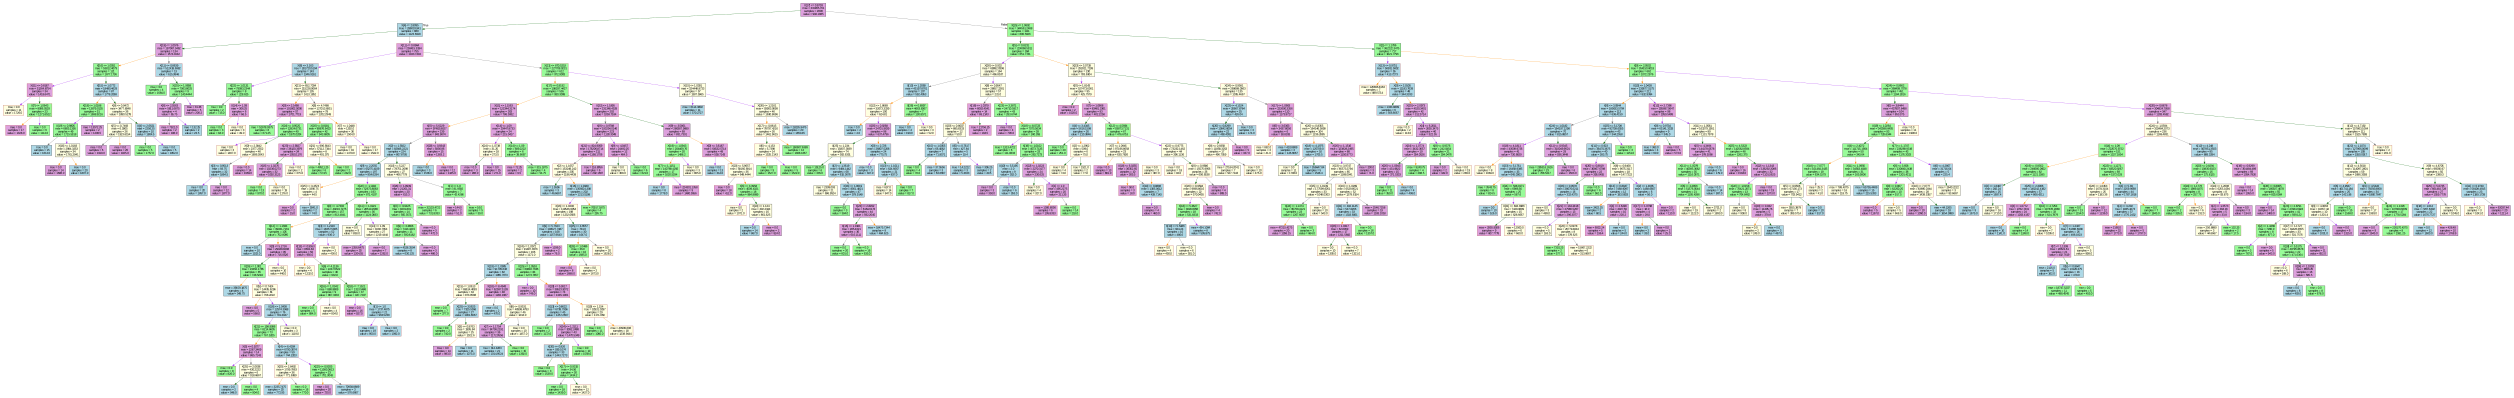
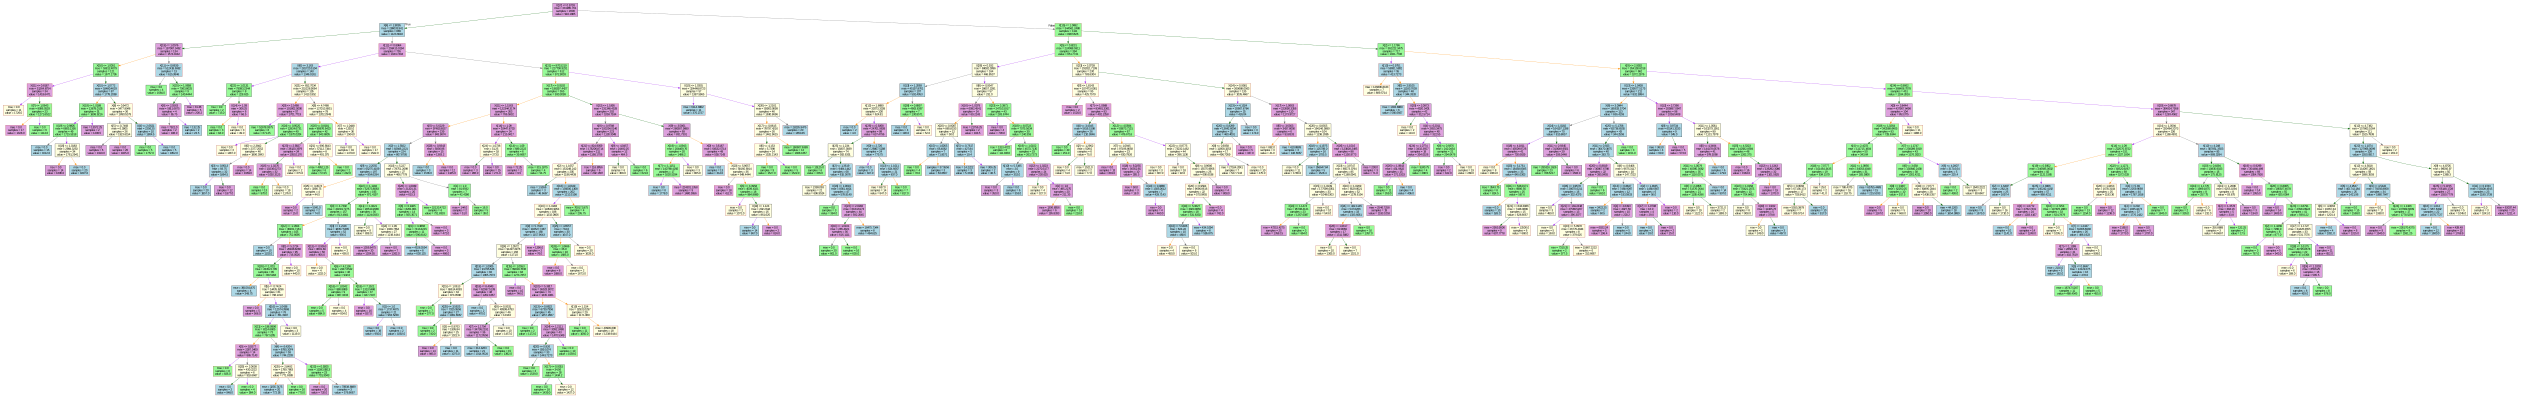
edge "X[15] <= 1.0055 mse = 66.4082 samples = 7 value = 71.8571" -> "mse = 0.0 samples = 4 value = 78.0": color darkgreen -> darkorange
node "mse = 37.5556 samples = 3 value = 63.6667": label "mse = 37.5556 samples = 3 value = 63.6667" -> "samples = 37.5556 samples = 3 value = 63.6667"
node "mse = 0.0 samples = 2 value = 438.0": added
edge "X[26] <= 1.0453 mse = 1678.3104 samples = 25 value = 1193.36" -> "mse = 0.0 samples = 12 value = 1236.0": color gray40 -> darkorange
node "mse = 0.0 samples = 14 value = 1248.0": fillcolor palegreen -> plum
node "mse = 0.0 samples = 4 value = 1232.0": label "mse = 0.0 samples = 4 value = 1232.0" -> "mse = 0.0 mse = 4 value = 1232.0"
